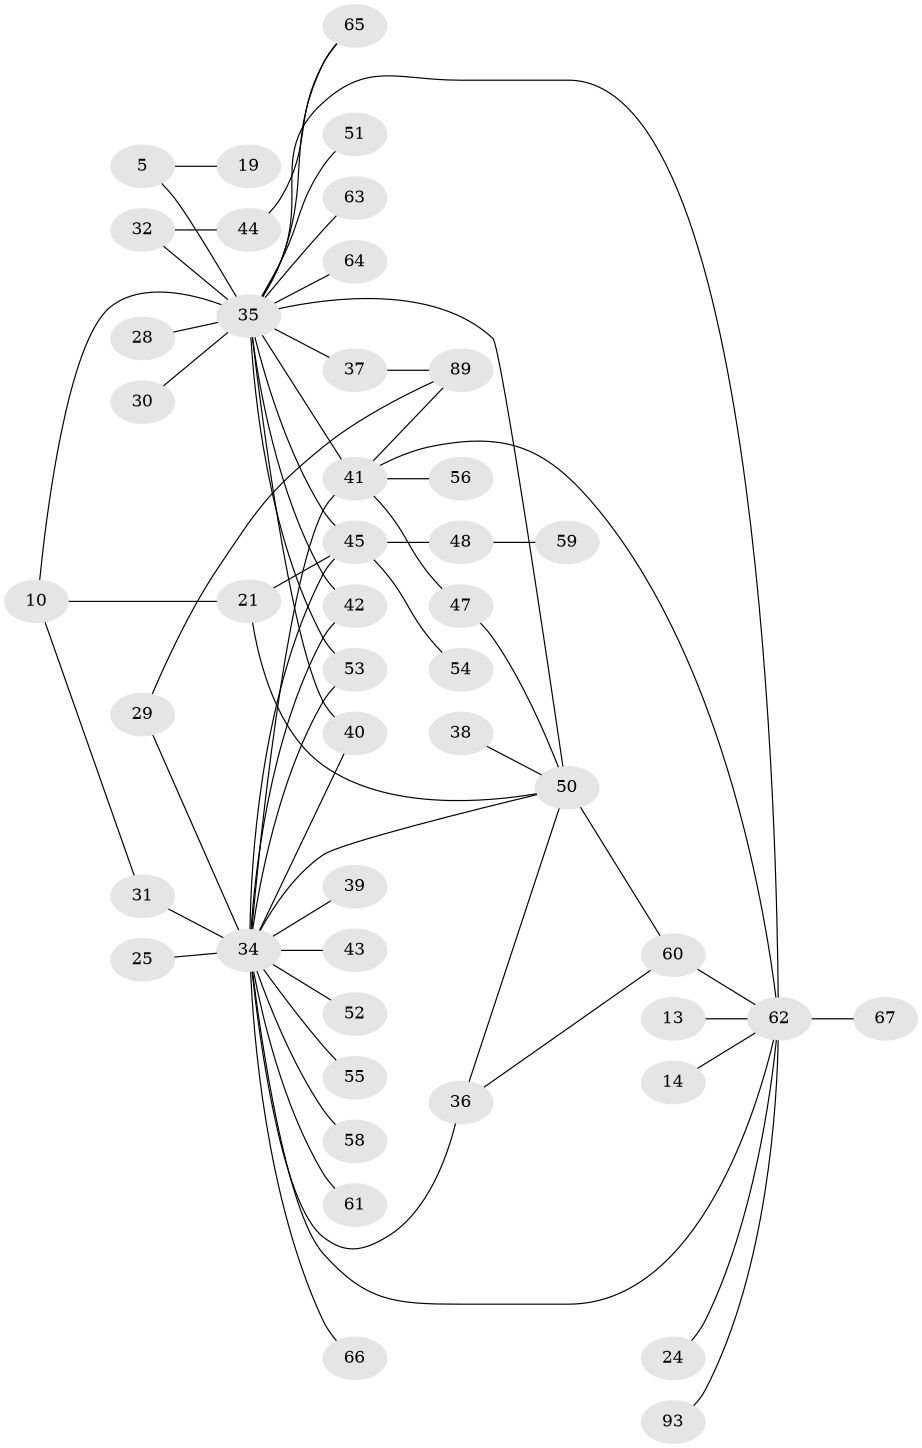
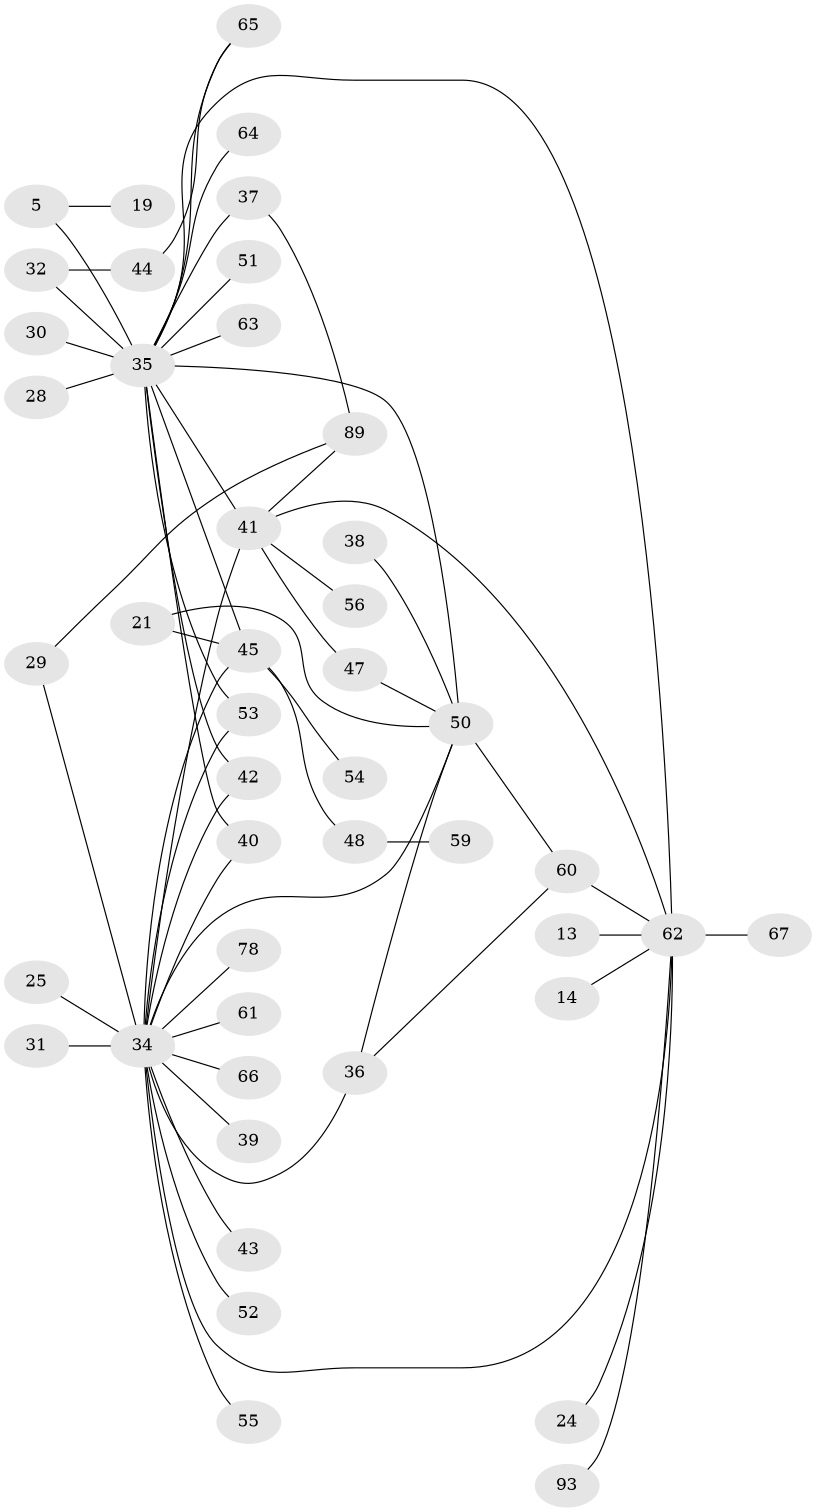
node "10": removed
node "58": label "58" -> "78"
